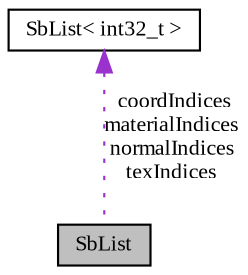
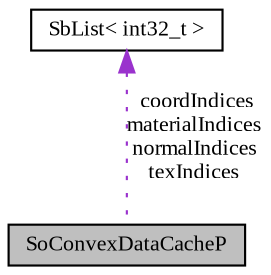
node "SbList": label "SbList" -> "SoConvexDataCacheP"
